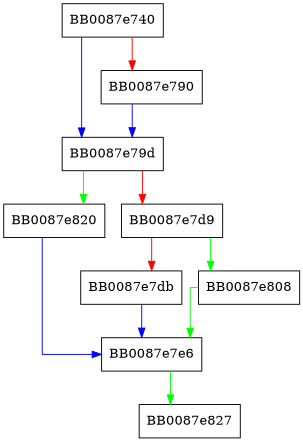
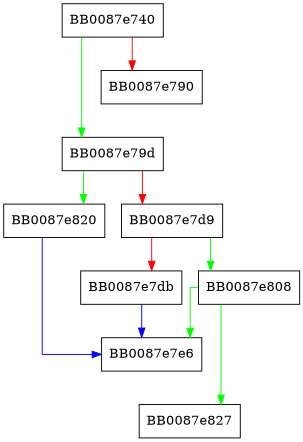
edge "BB0087e740" -> "BB0087e79d": color blue -> green
edge "BB0087e790" -> "BB0087e79d": removed
edge "BB0087e7e6" -> "BB0087e827": now "BB0087e808" -> "BB0087e827"
